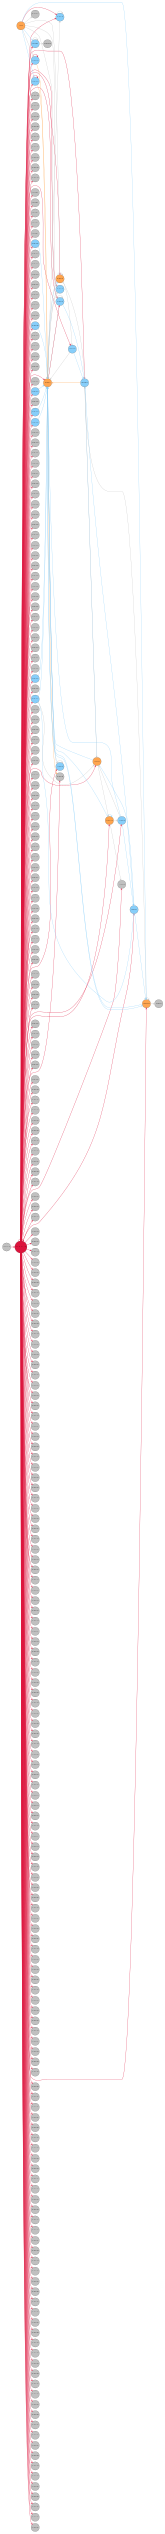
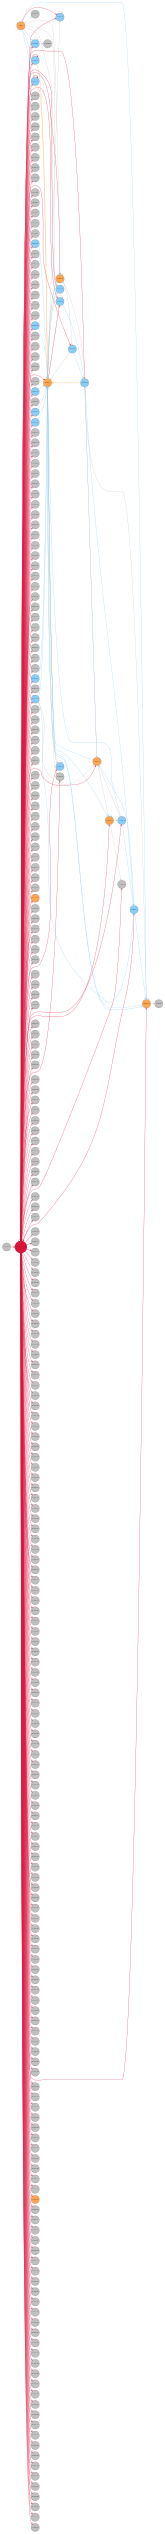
node "172.30.81.79": fillcolor gray -> tan1
node "172.30.81.213": fillcolor gray -> tan1
